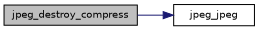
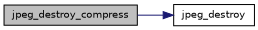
node "jpeg_jpeg": label "jpeg_jpeg" -> "jpeg_destroy"
